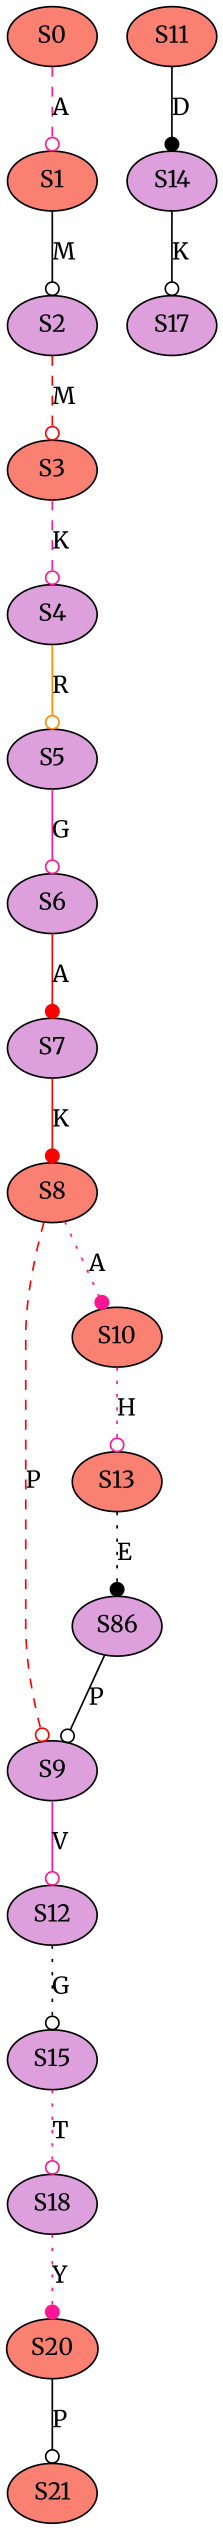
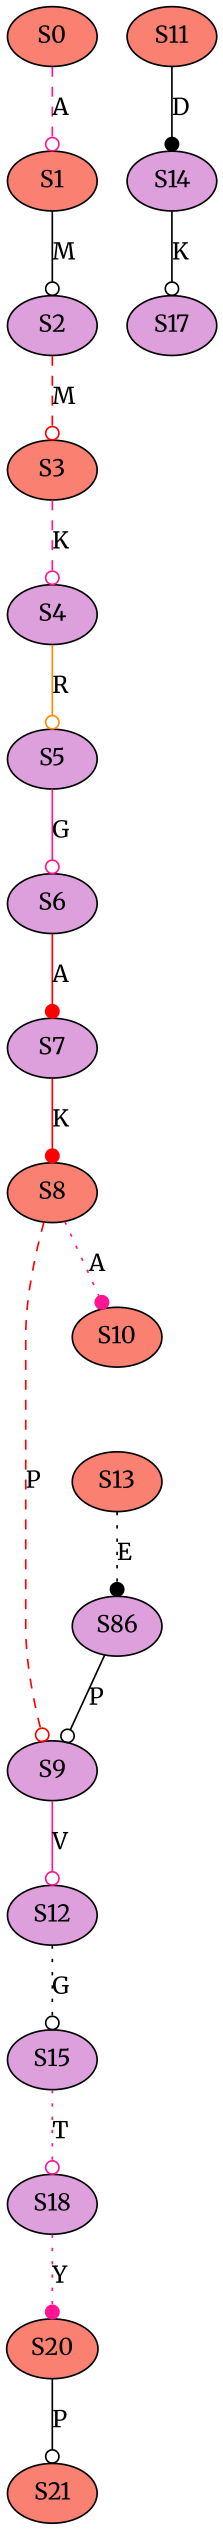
edge "S10" -> "S13": removed, label "H"
